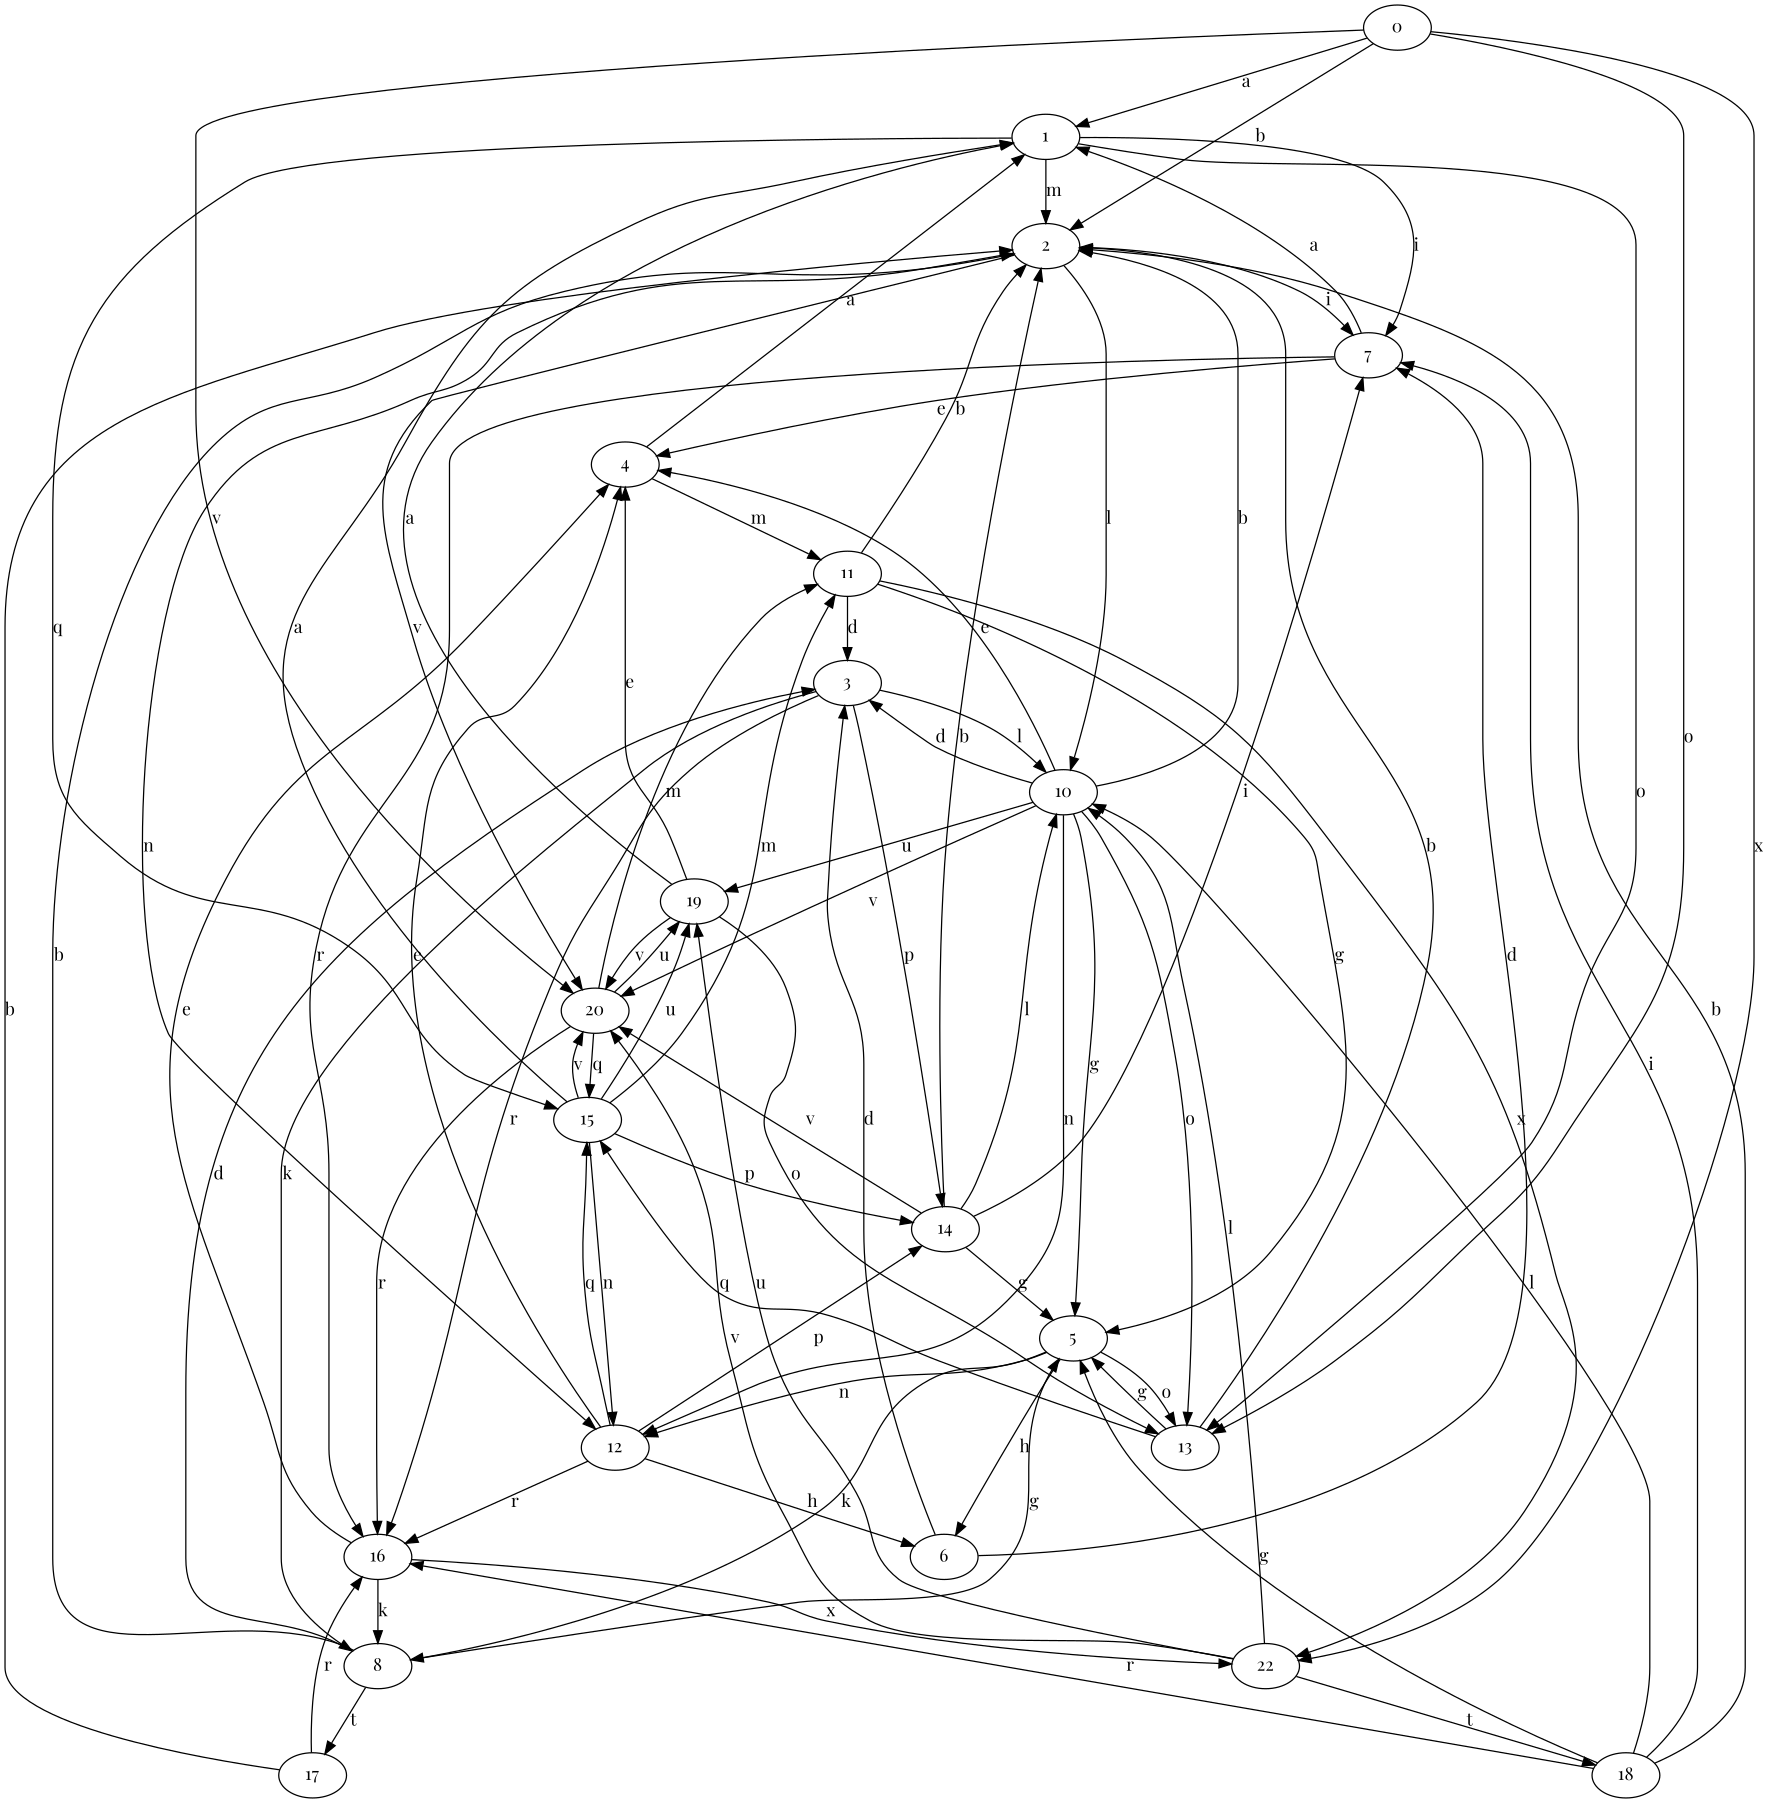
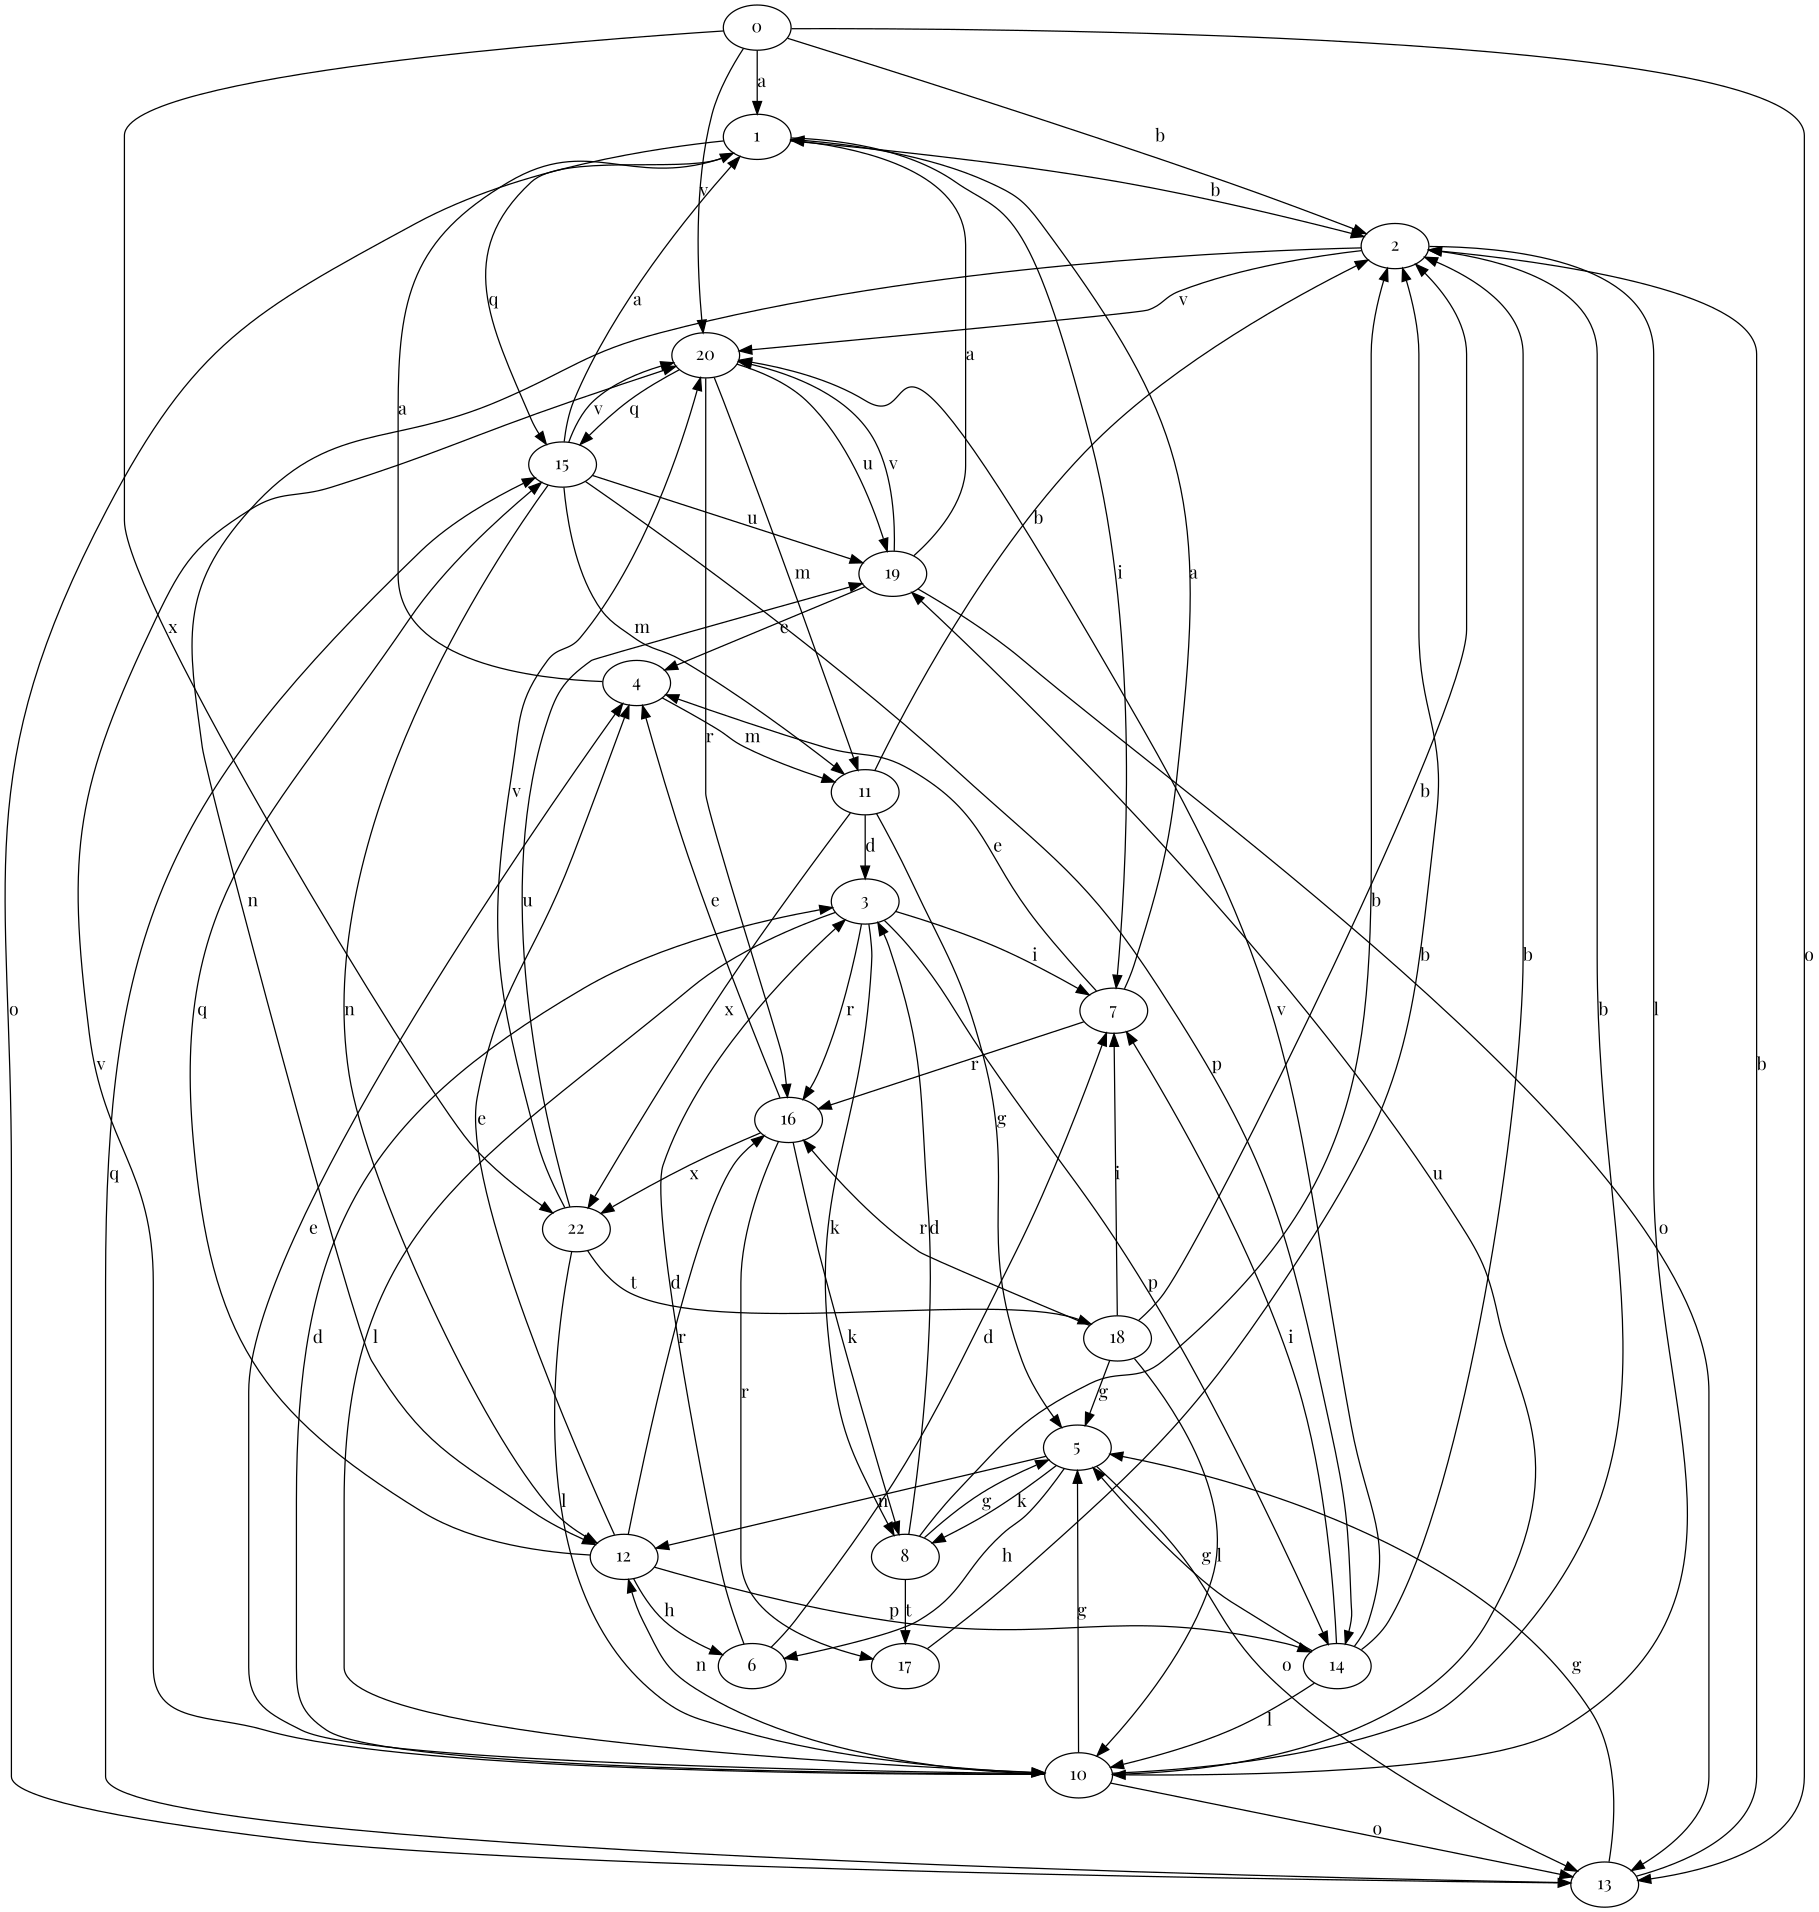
edge "1" -> "2": label "m" -> "b"
edge "2" -> "7": now "3" -> "7"
edge "17" -> "16": reversed
